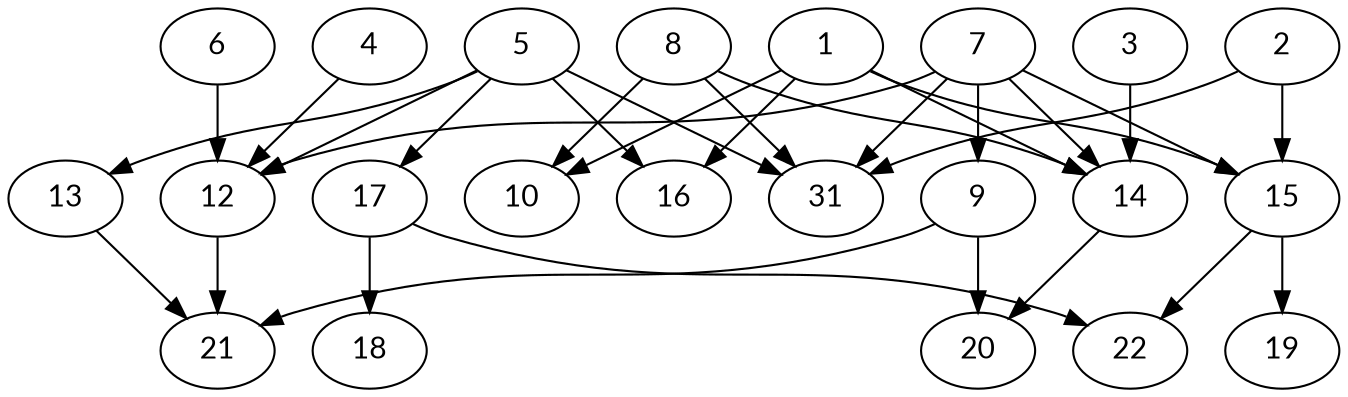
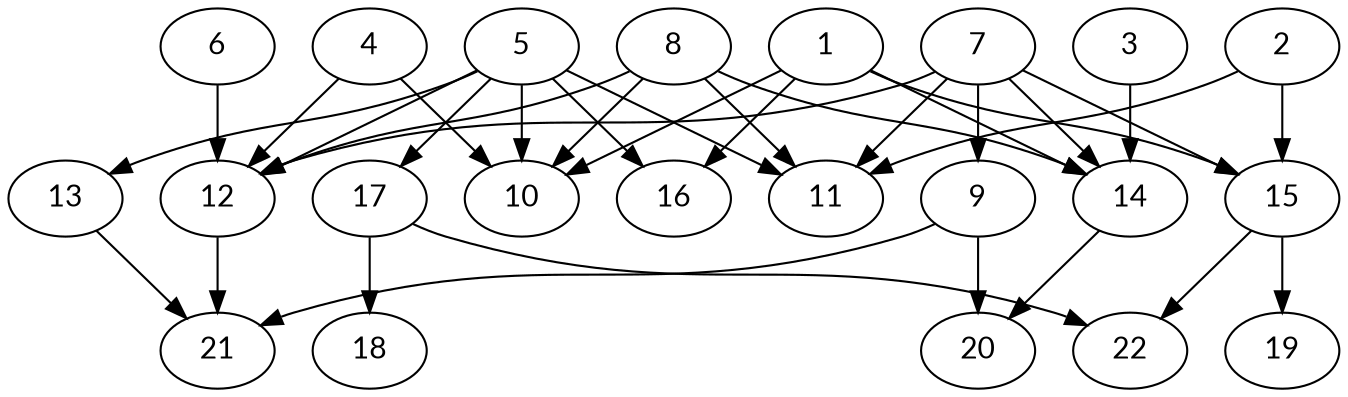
edge "4" -> "10": added
edge "8" -> "12": added
edge "5" -> "10": added
node "31": label "31" -> "11"
